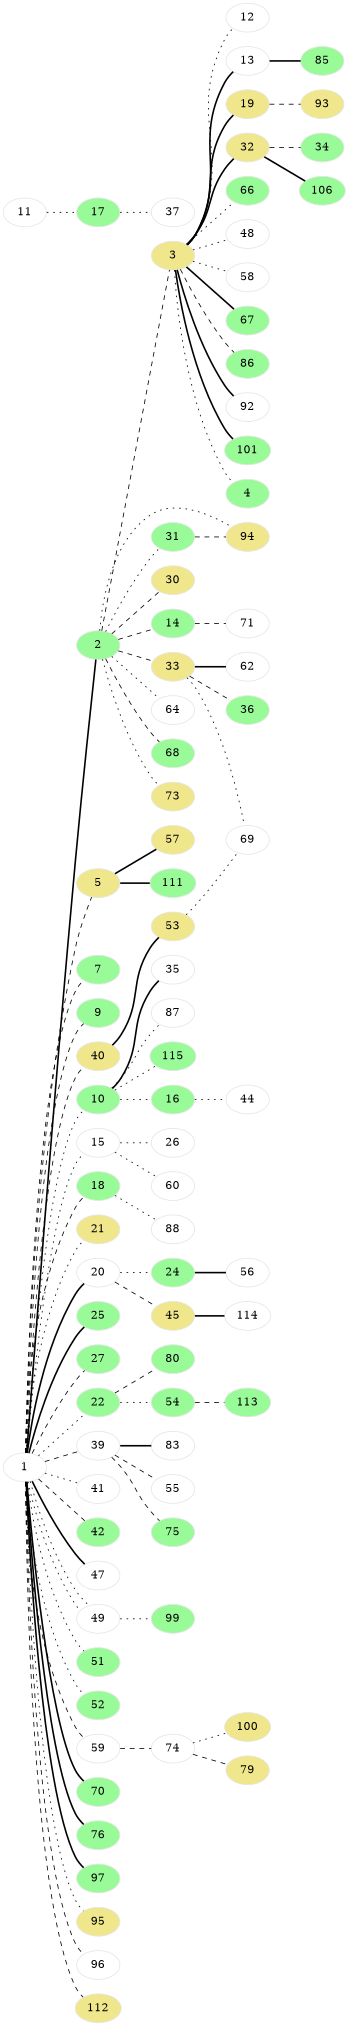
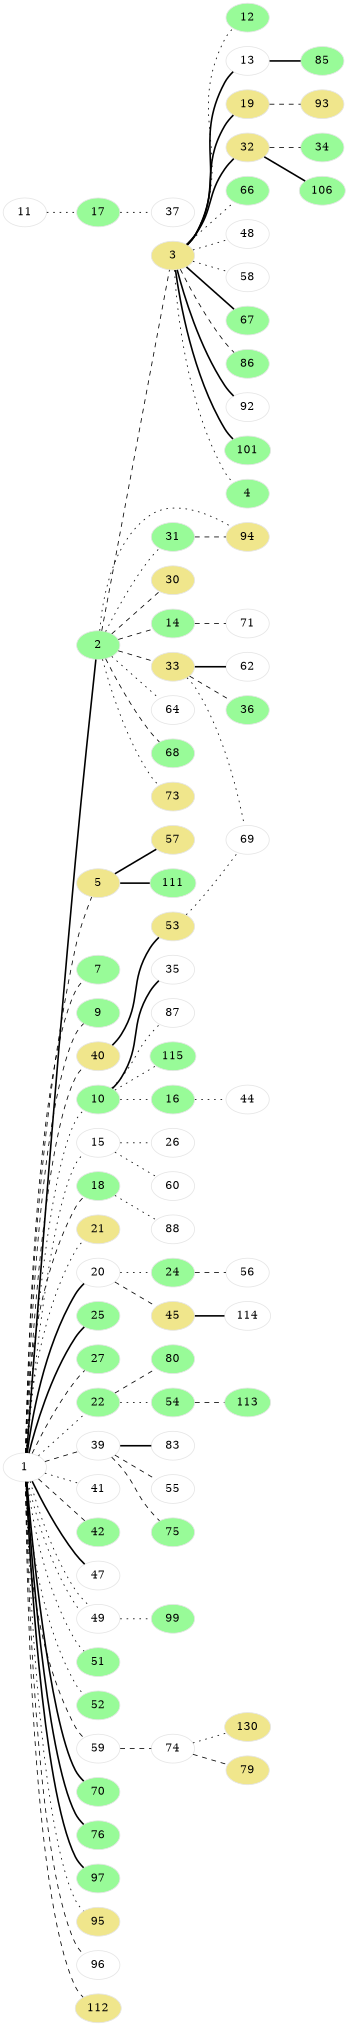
node "12": fillcolor white -> palegreen
edge "24" -- "56": style bold -> dashed
node "100": label "100" -> "130"
